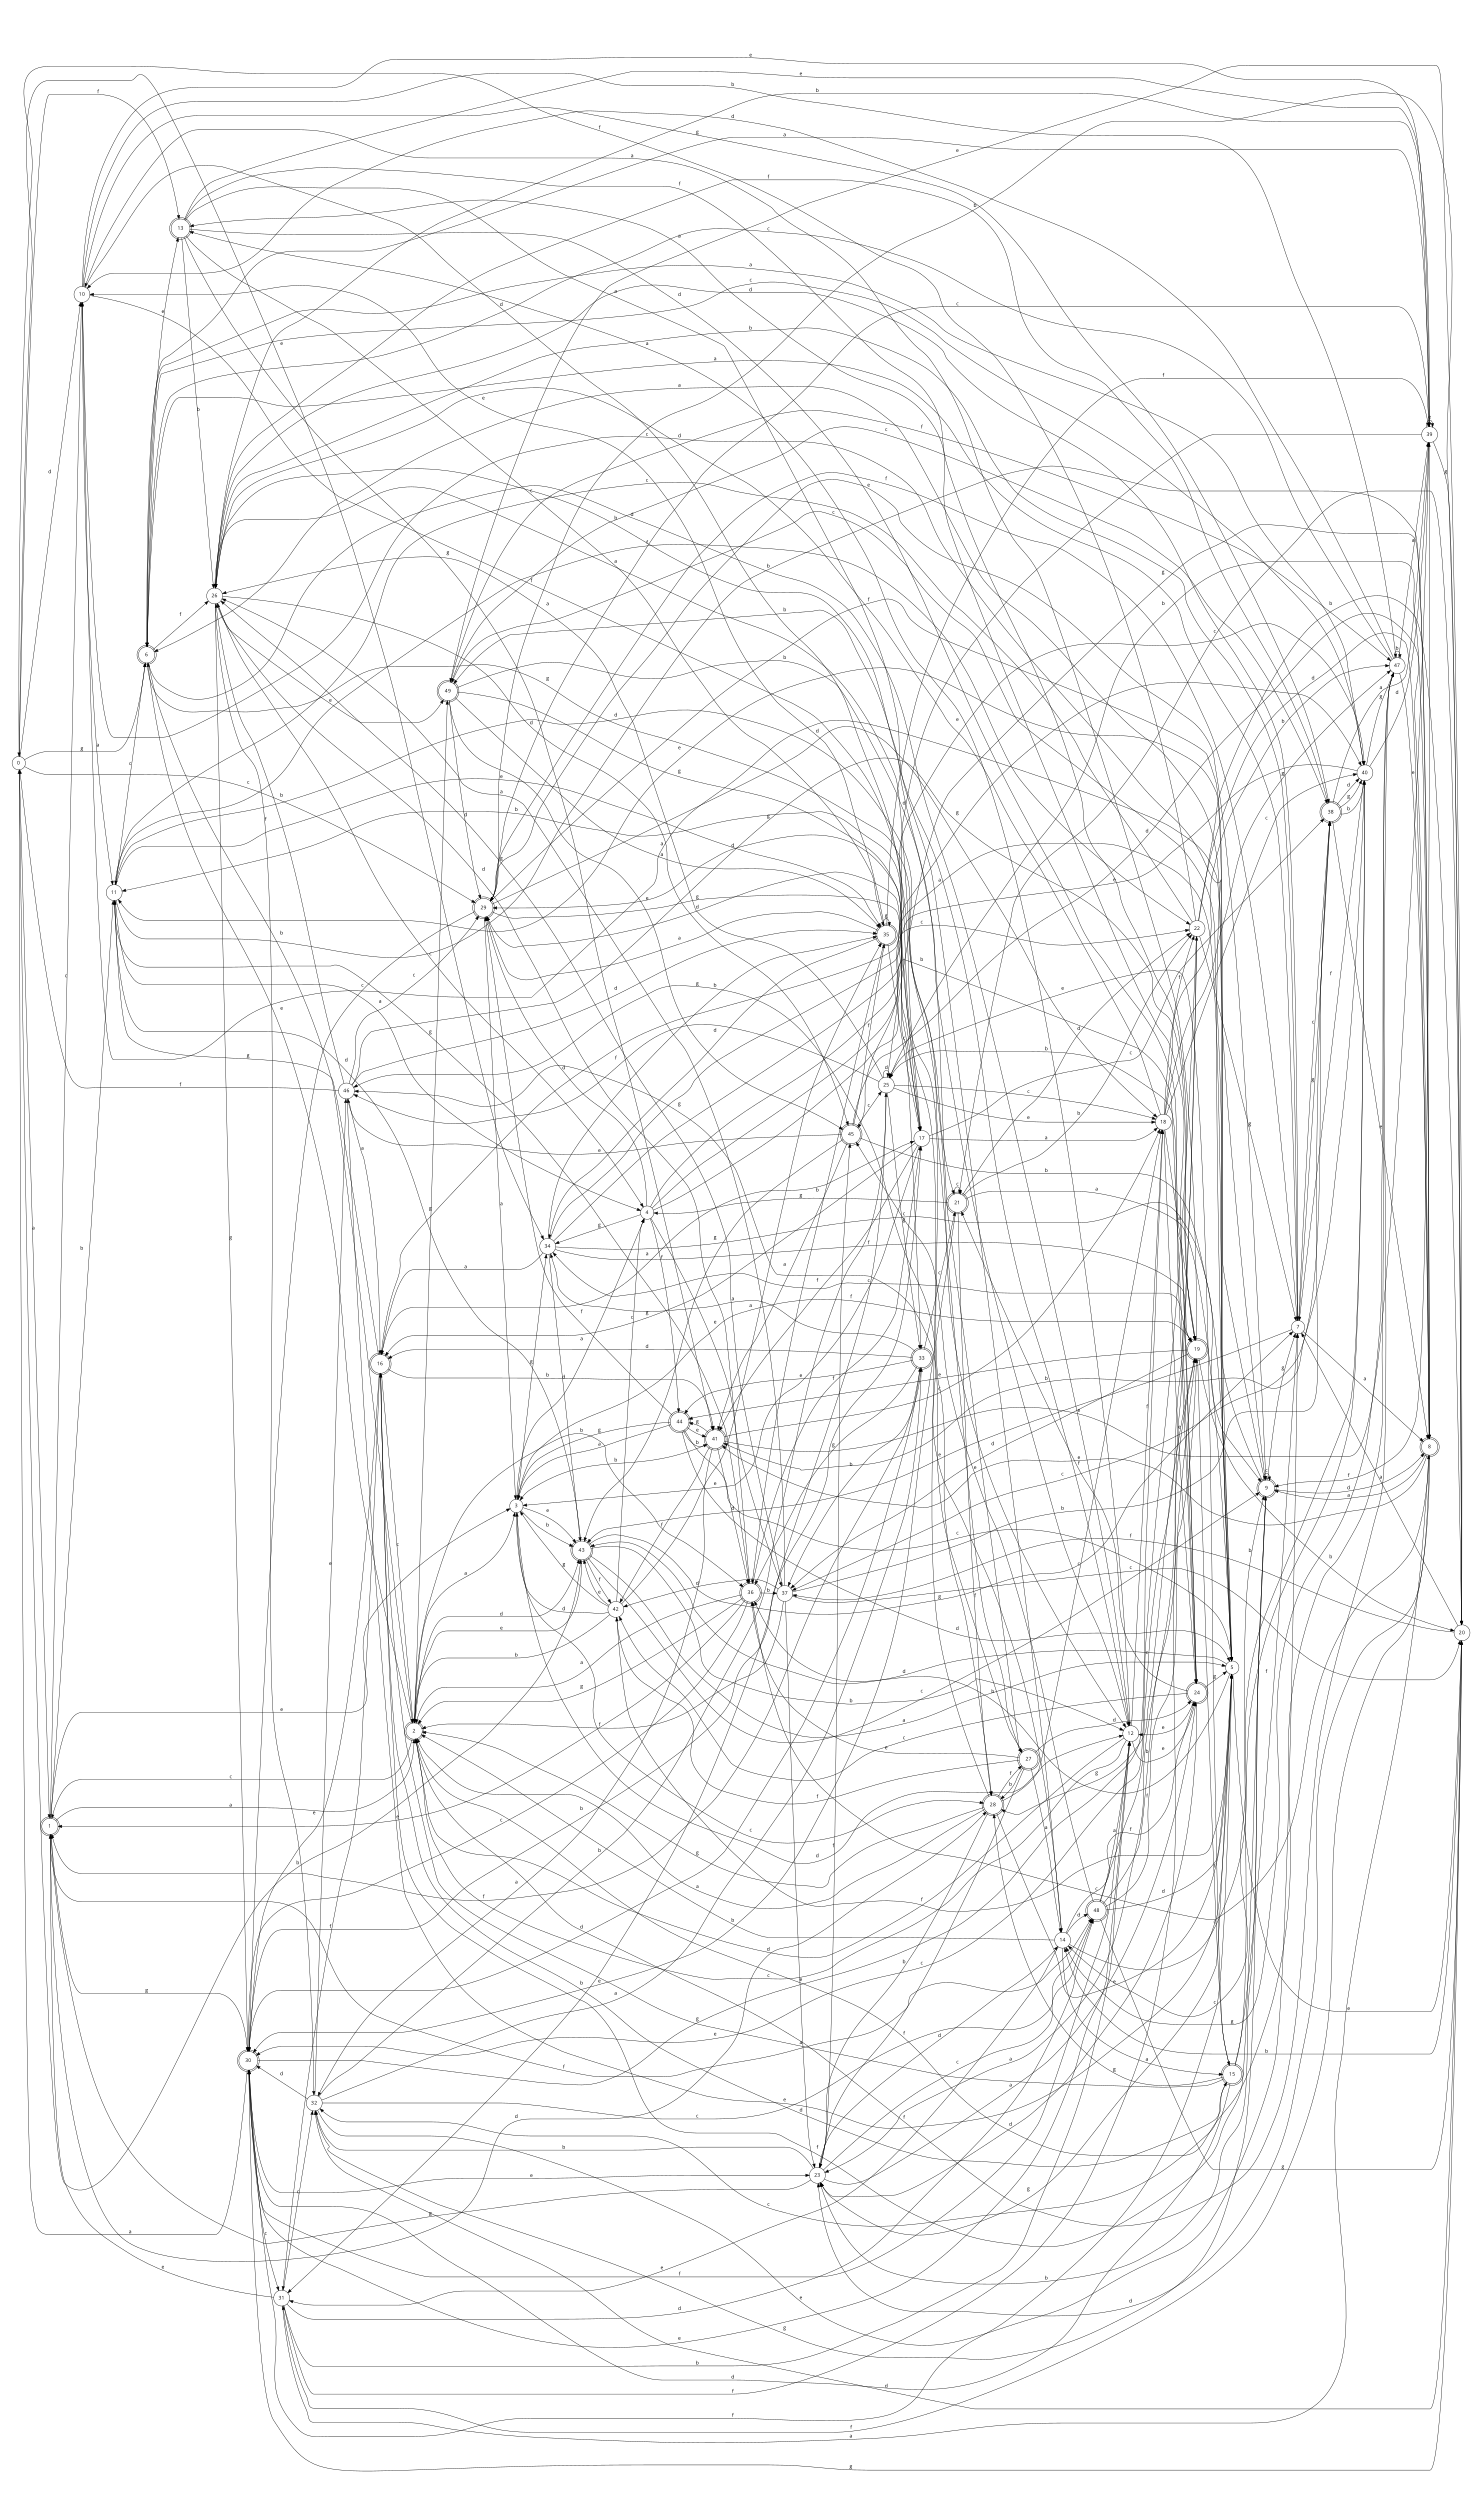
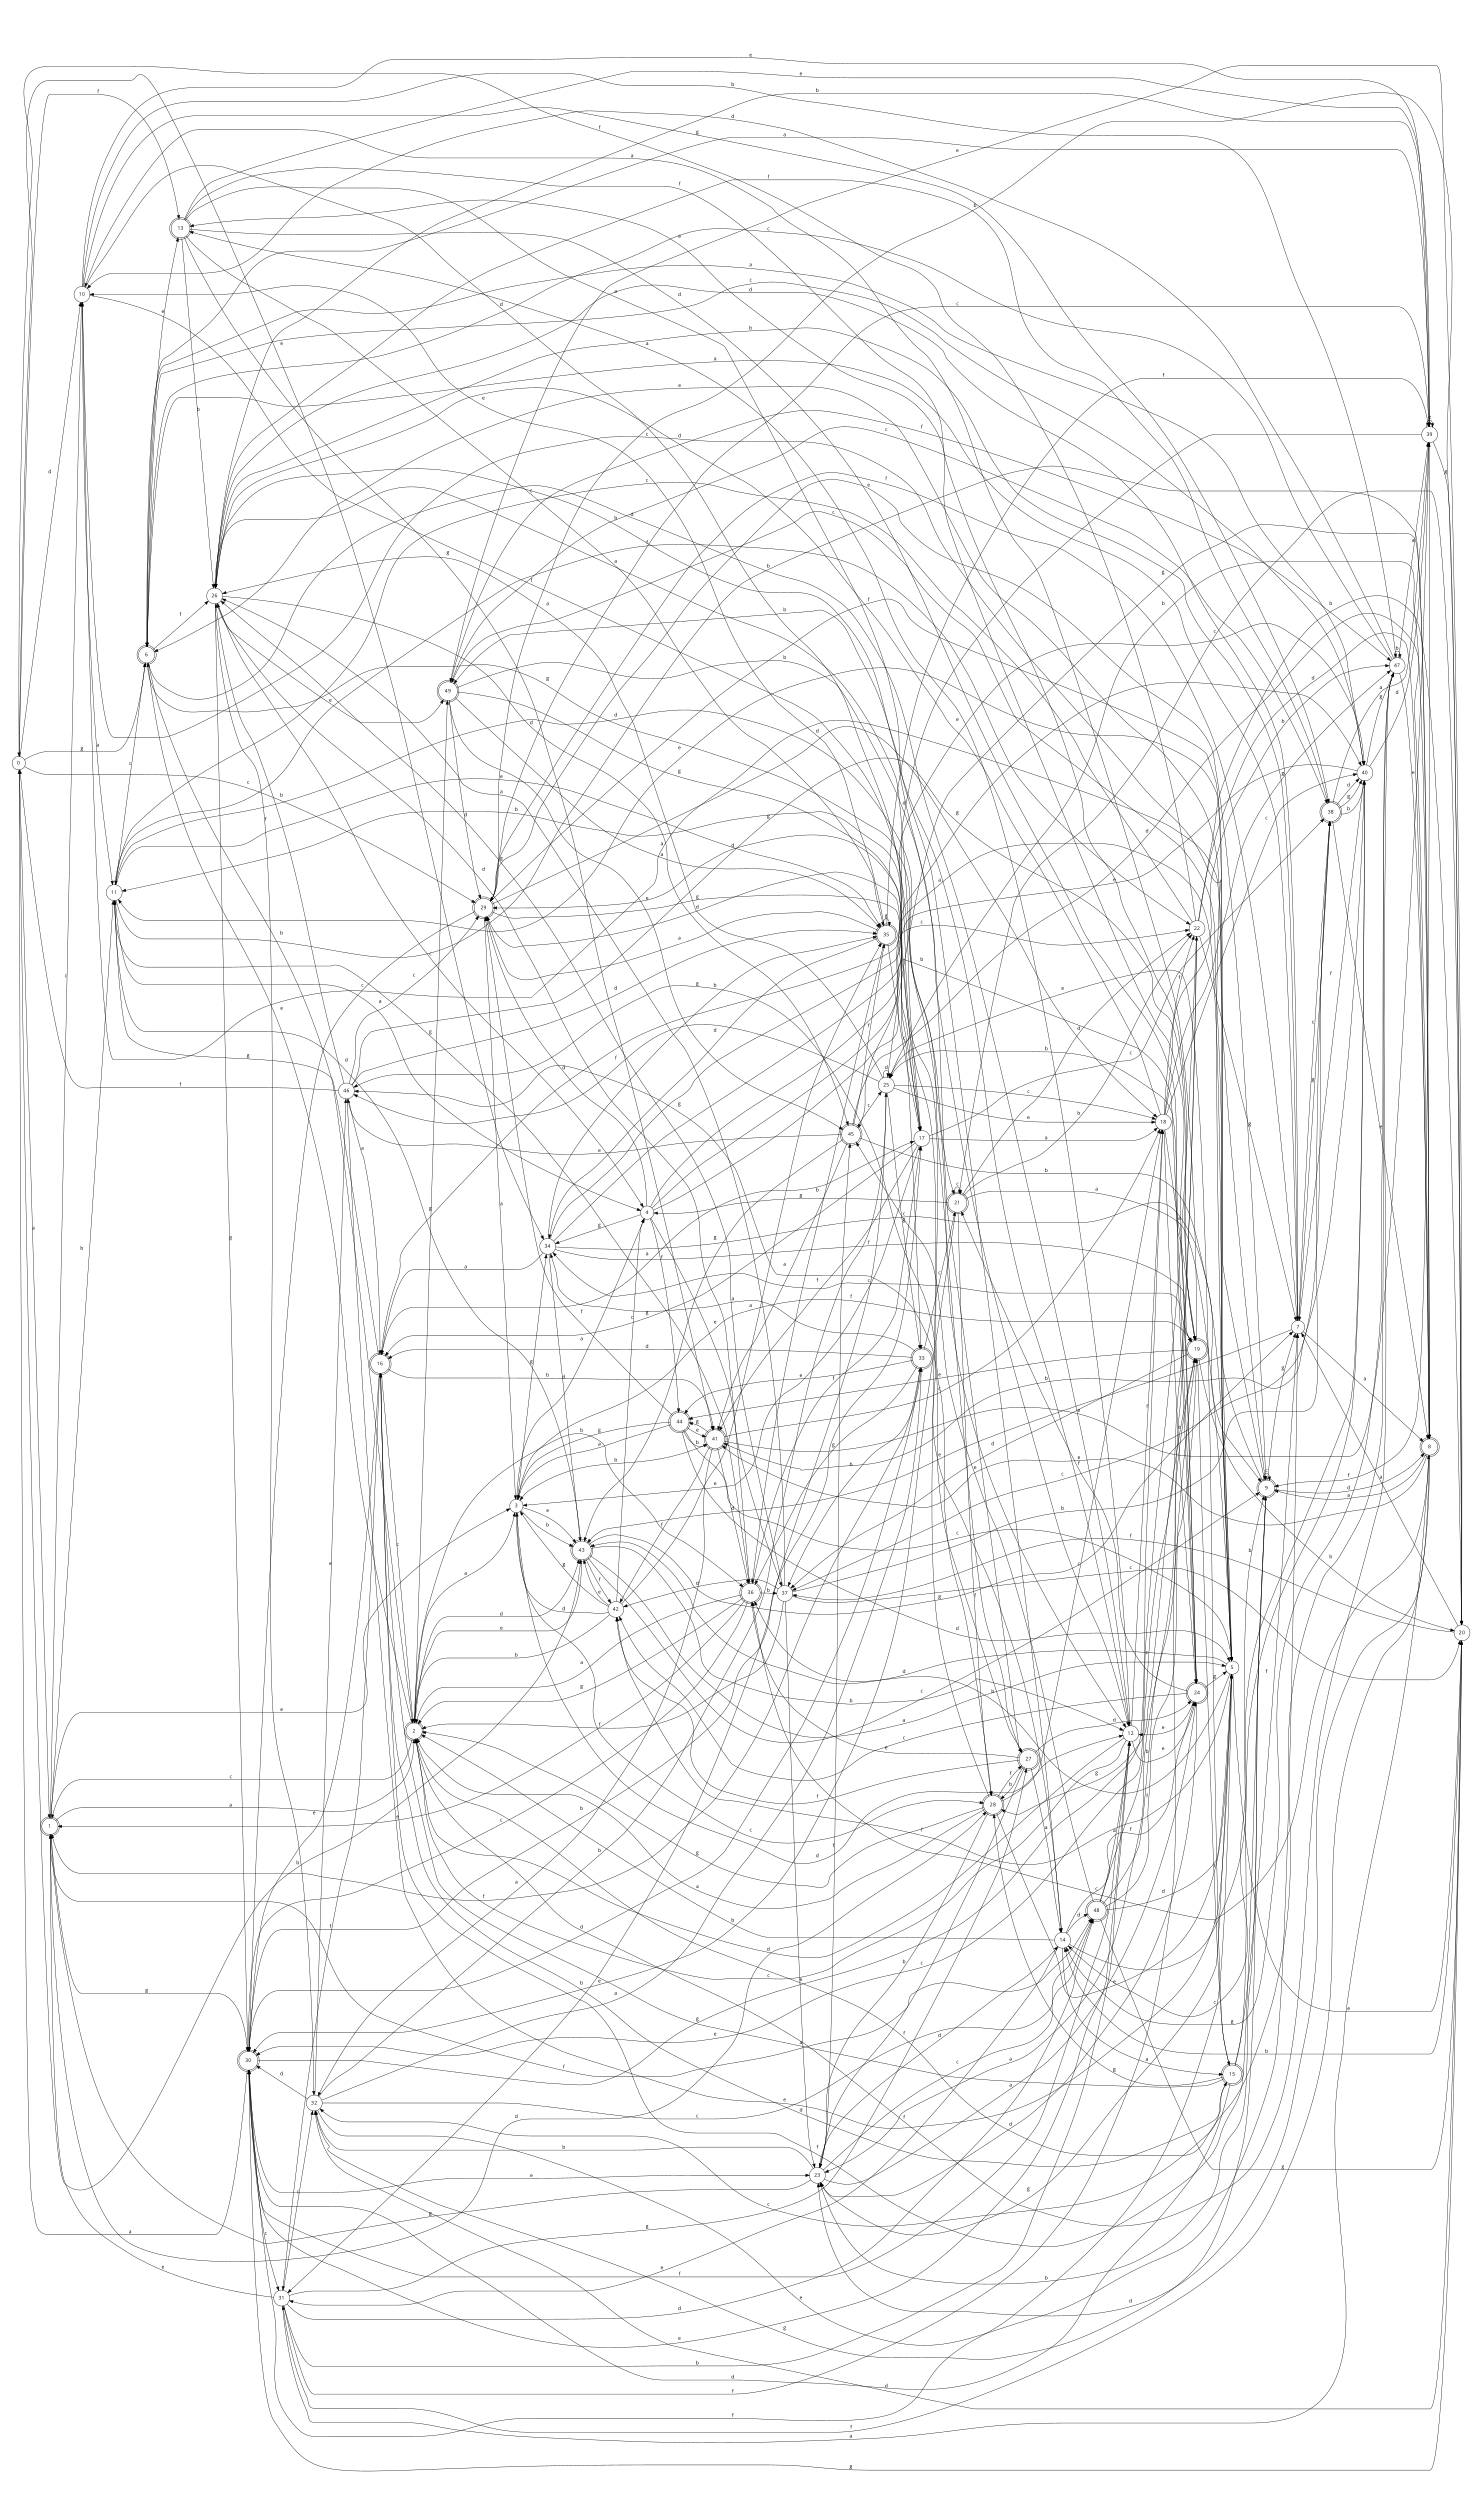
edge "42" -> "5": reversed
edge "31" -> "27": added, label "g"
